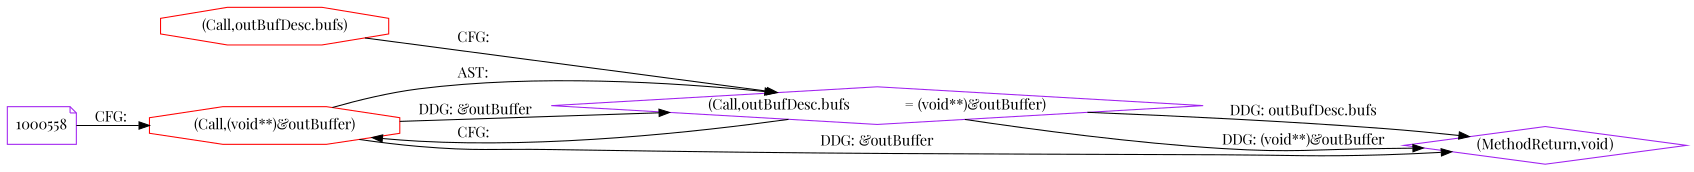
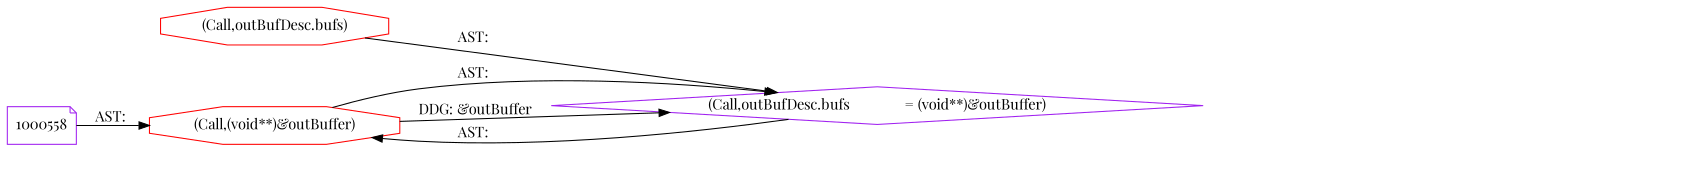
edge "(Call,outBufDesc.bufs)" -> "(Call,outBufDesc.bufs              = (void**)&outBuffer)": label "CFG: " -> "AST: "
edge "1000558" -> "(Call,(void**)&outBuffer)": label "CFG: " -> "AST: "
edge "(Call,outBufDesc.bufs              = (void**)&outBuffer)" -> "(Call,(void**)&outBuffer)": label "CFG: " -> "AST: "
node "(MethodReturn,void)": removed
